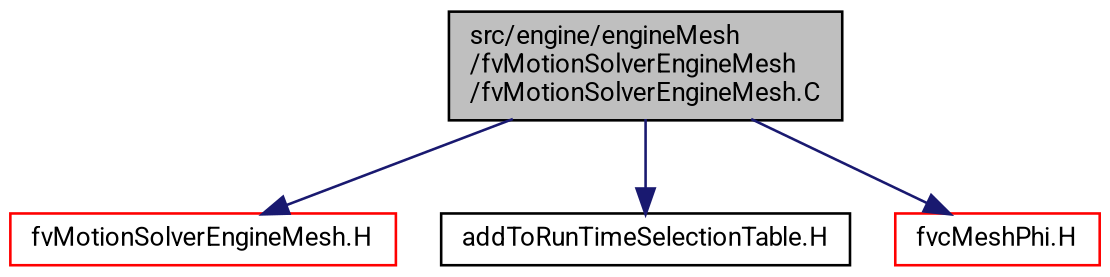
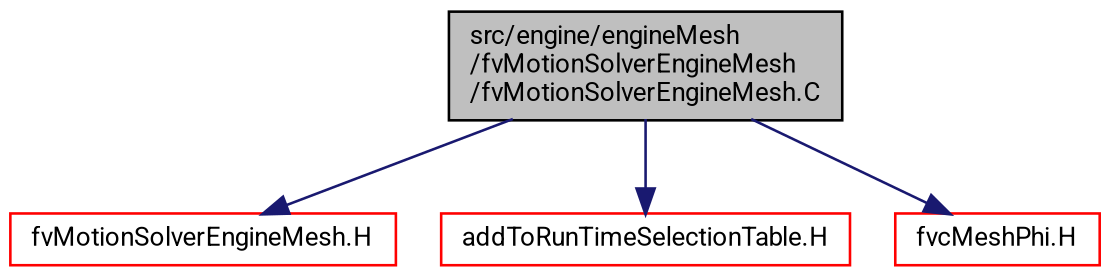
node "addToRunTimeSelectionTable.H": color black -> red
